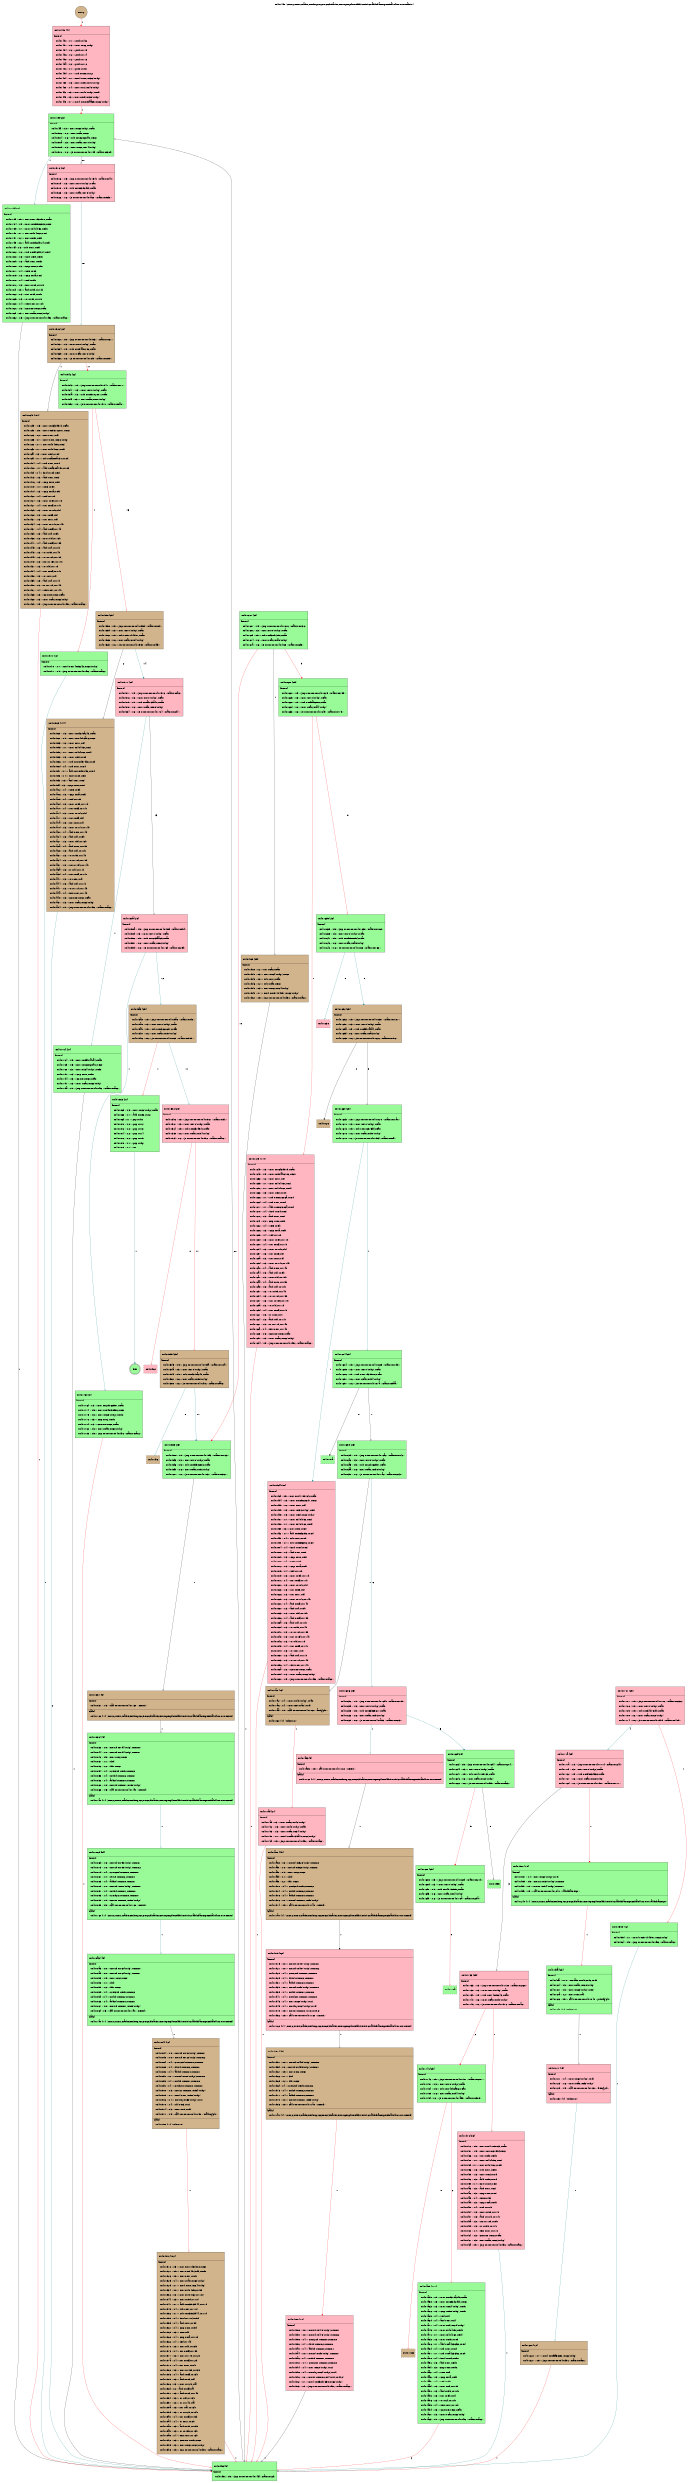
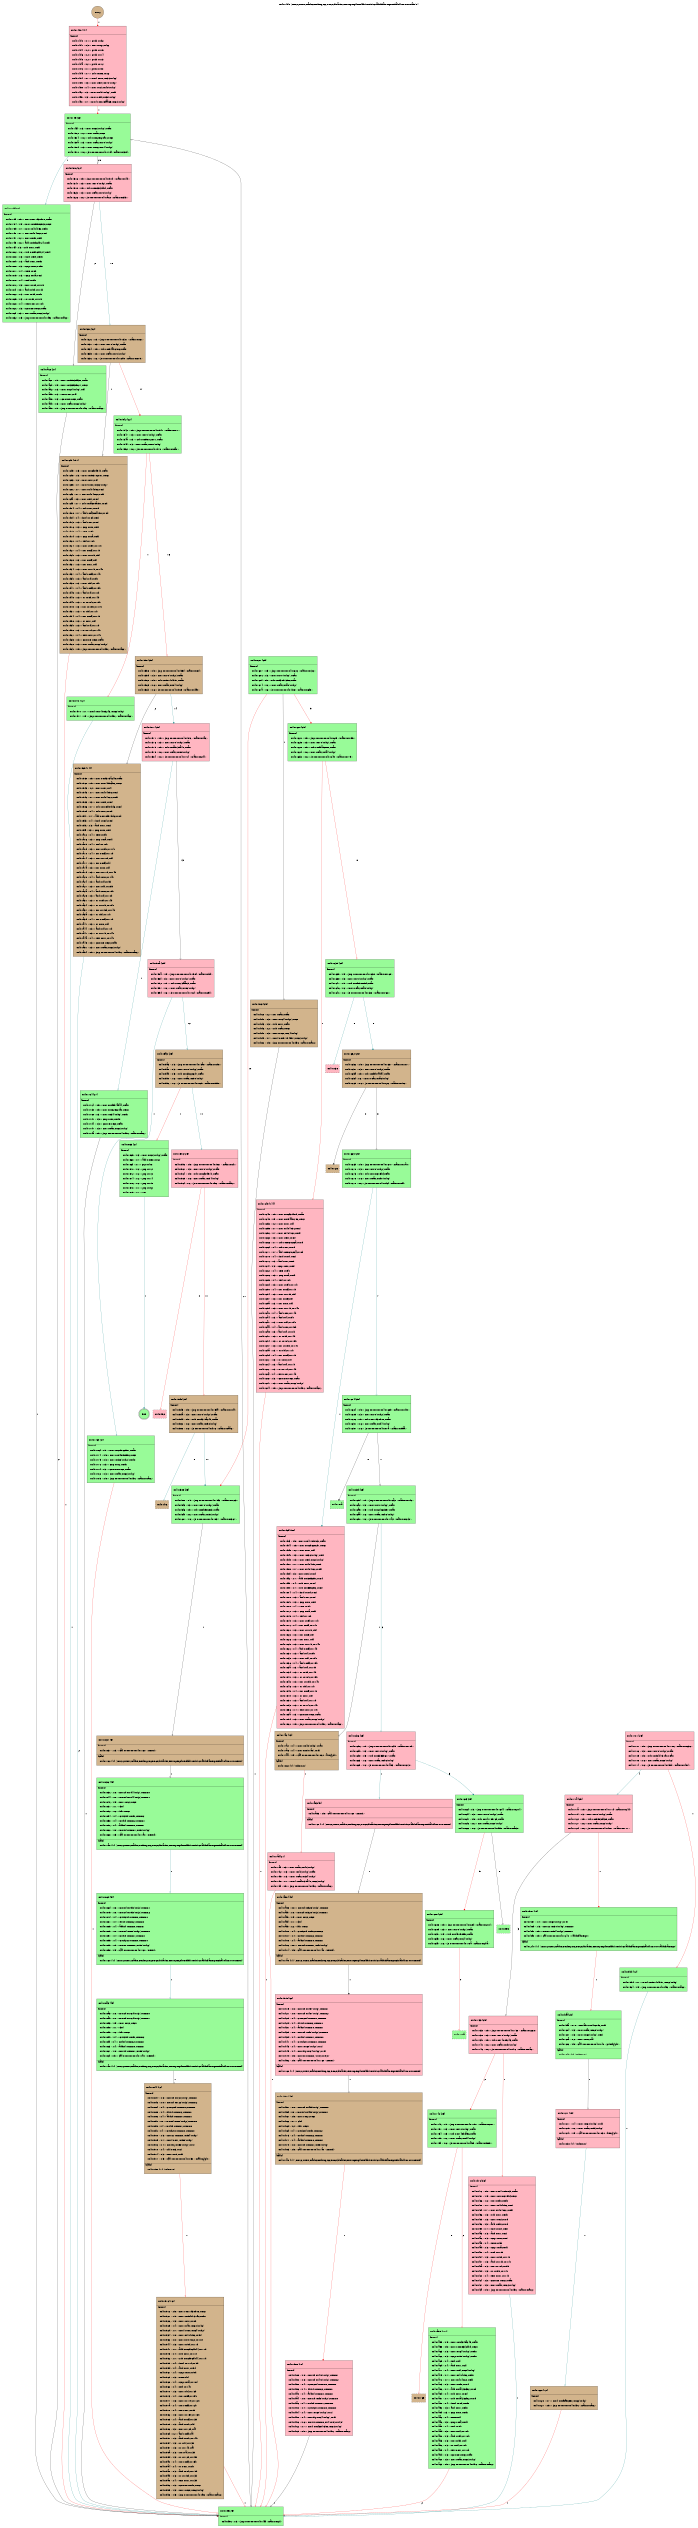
node "0x401ac8 [27]": added
